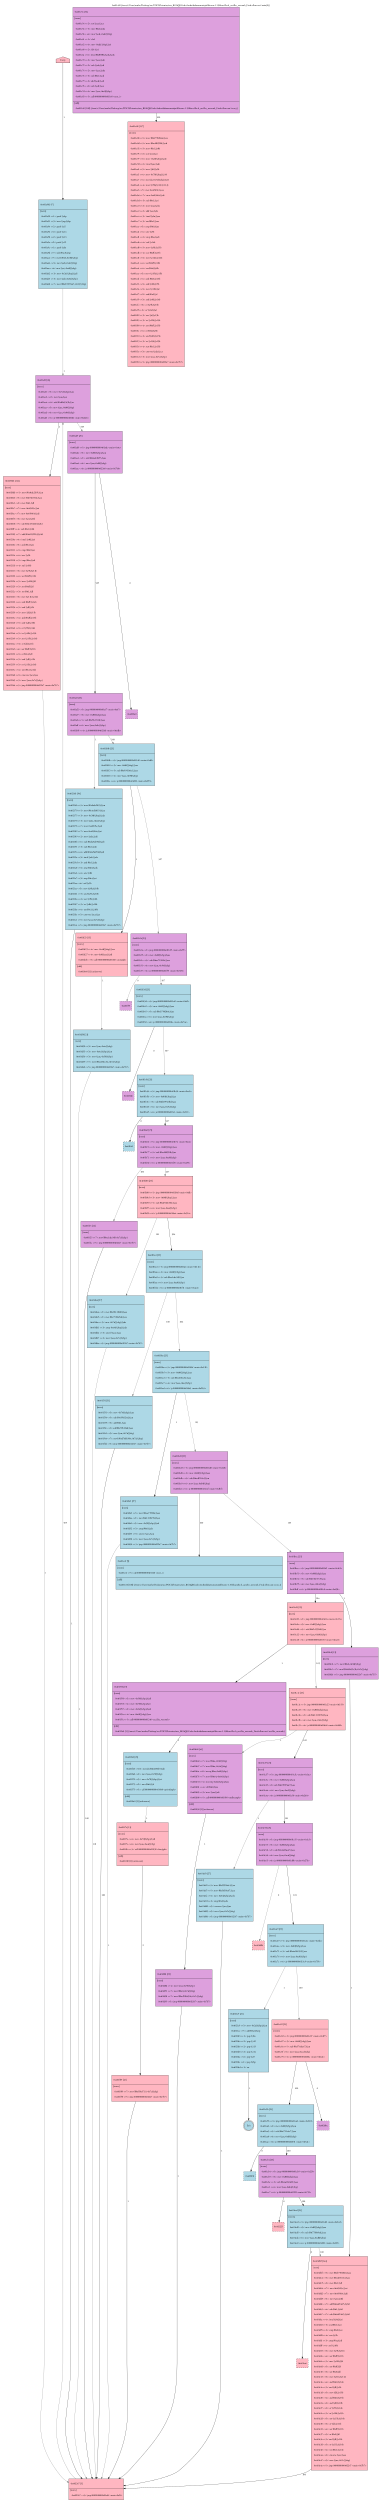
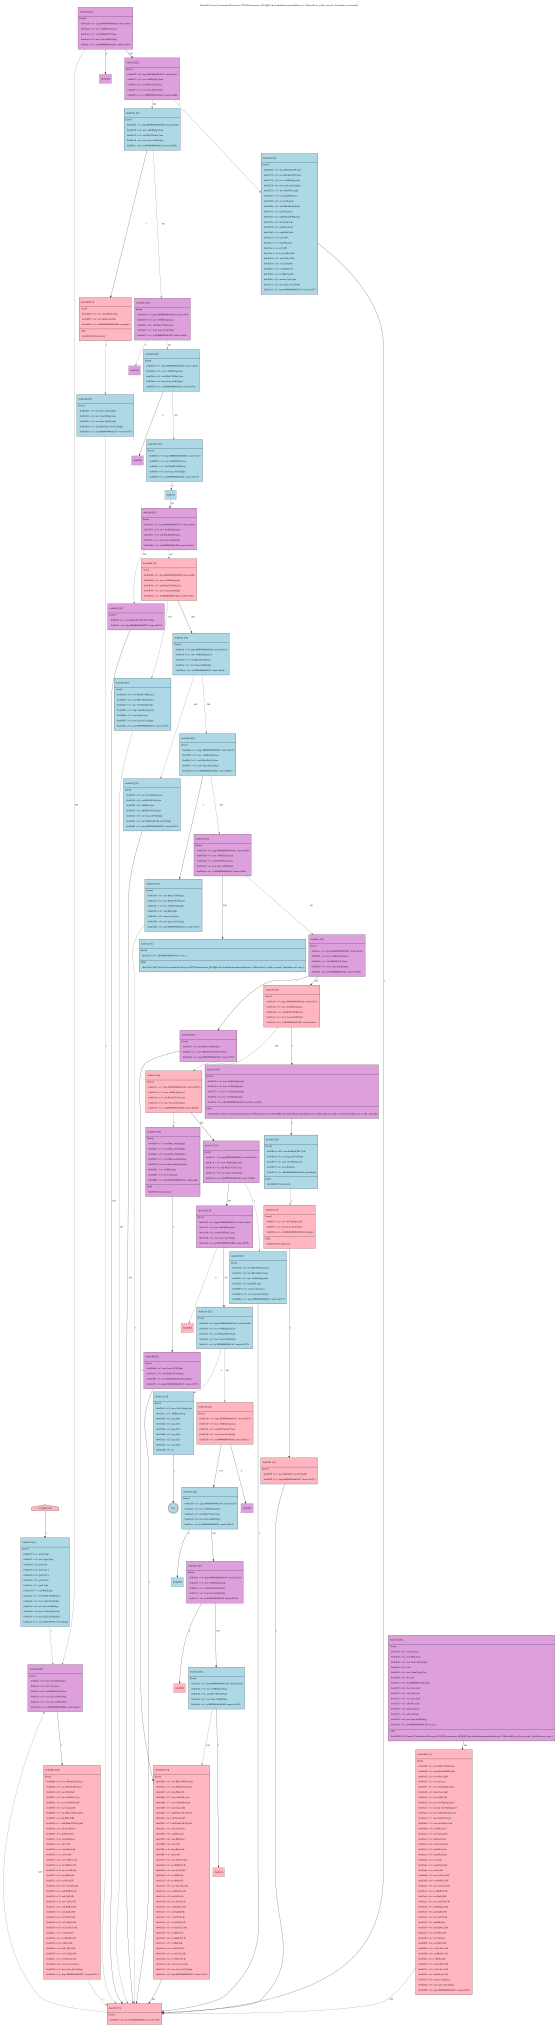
node "Entry": label "Entry" -> "BGAQRCode"
edge "0x401abf [26]" -> "0x401ad9 [25]": reversed
edge "0x401b56 [25]" -> "0x401b6f [25]": now "0x401fa1" -> "0x401b6f [25]"
edge "0x401e88 [157]" -> "0x402247 [5]": added, label "100"
